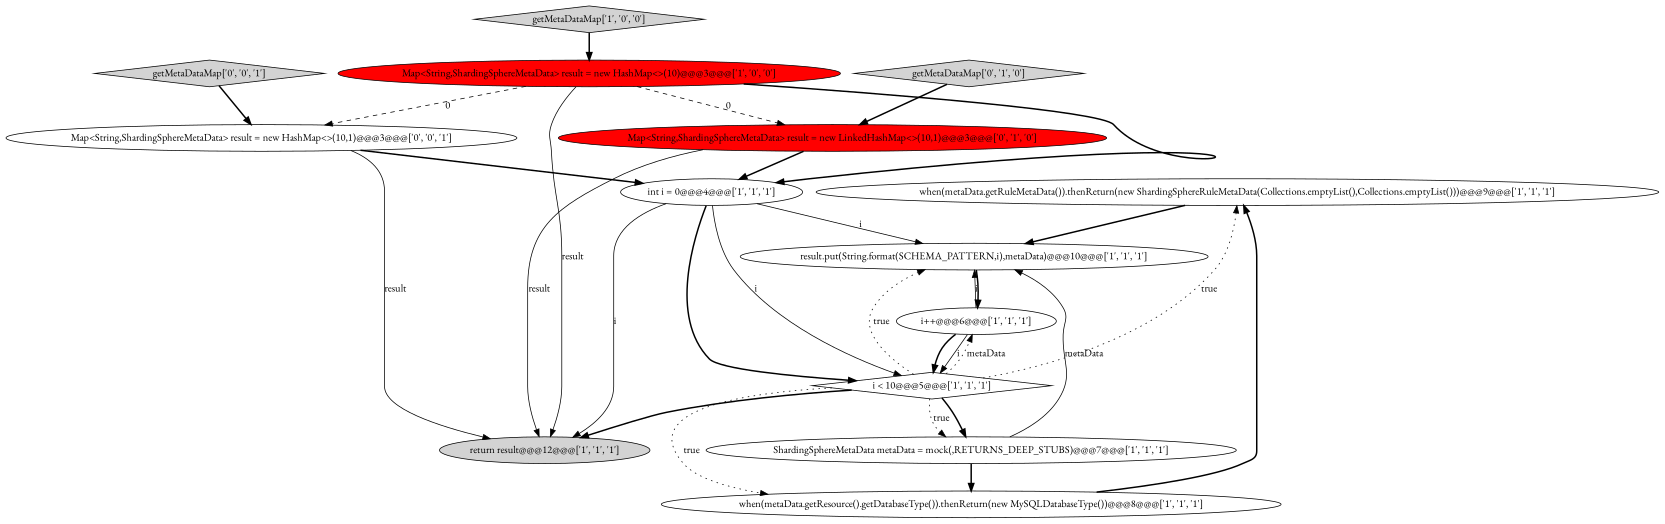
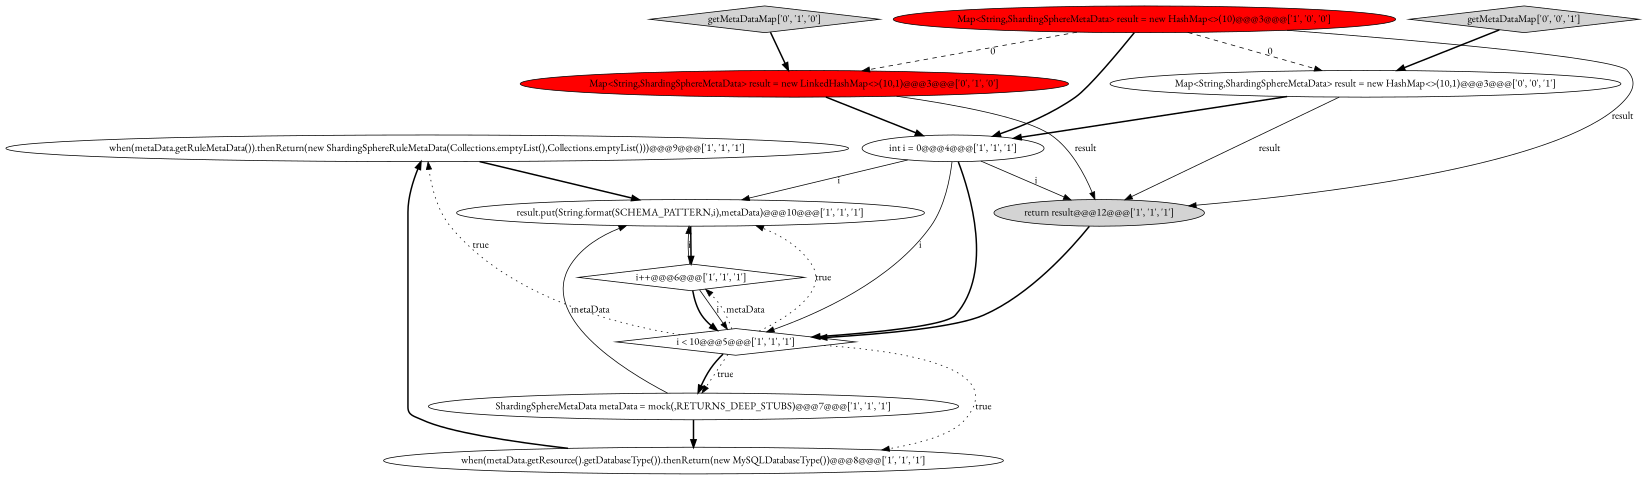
node "getMetaDataMap['1', '0', '0']": removed
node "i++@@@6@@@['1', '1', '1']": shape ellipse -> diamond
edge "i < 10@@@5@@@['1', '1', '1']" -> "return result@@@12@@@['1', '1', '1']": reversed
